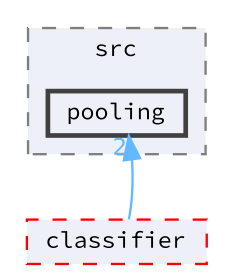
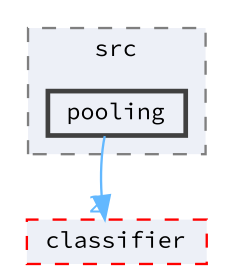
edge "classifier" -> "pooling": reversed
